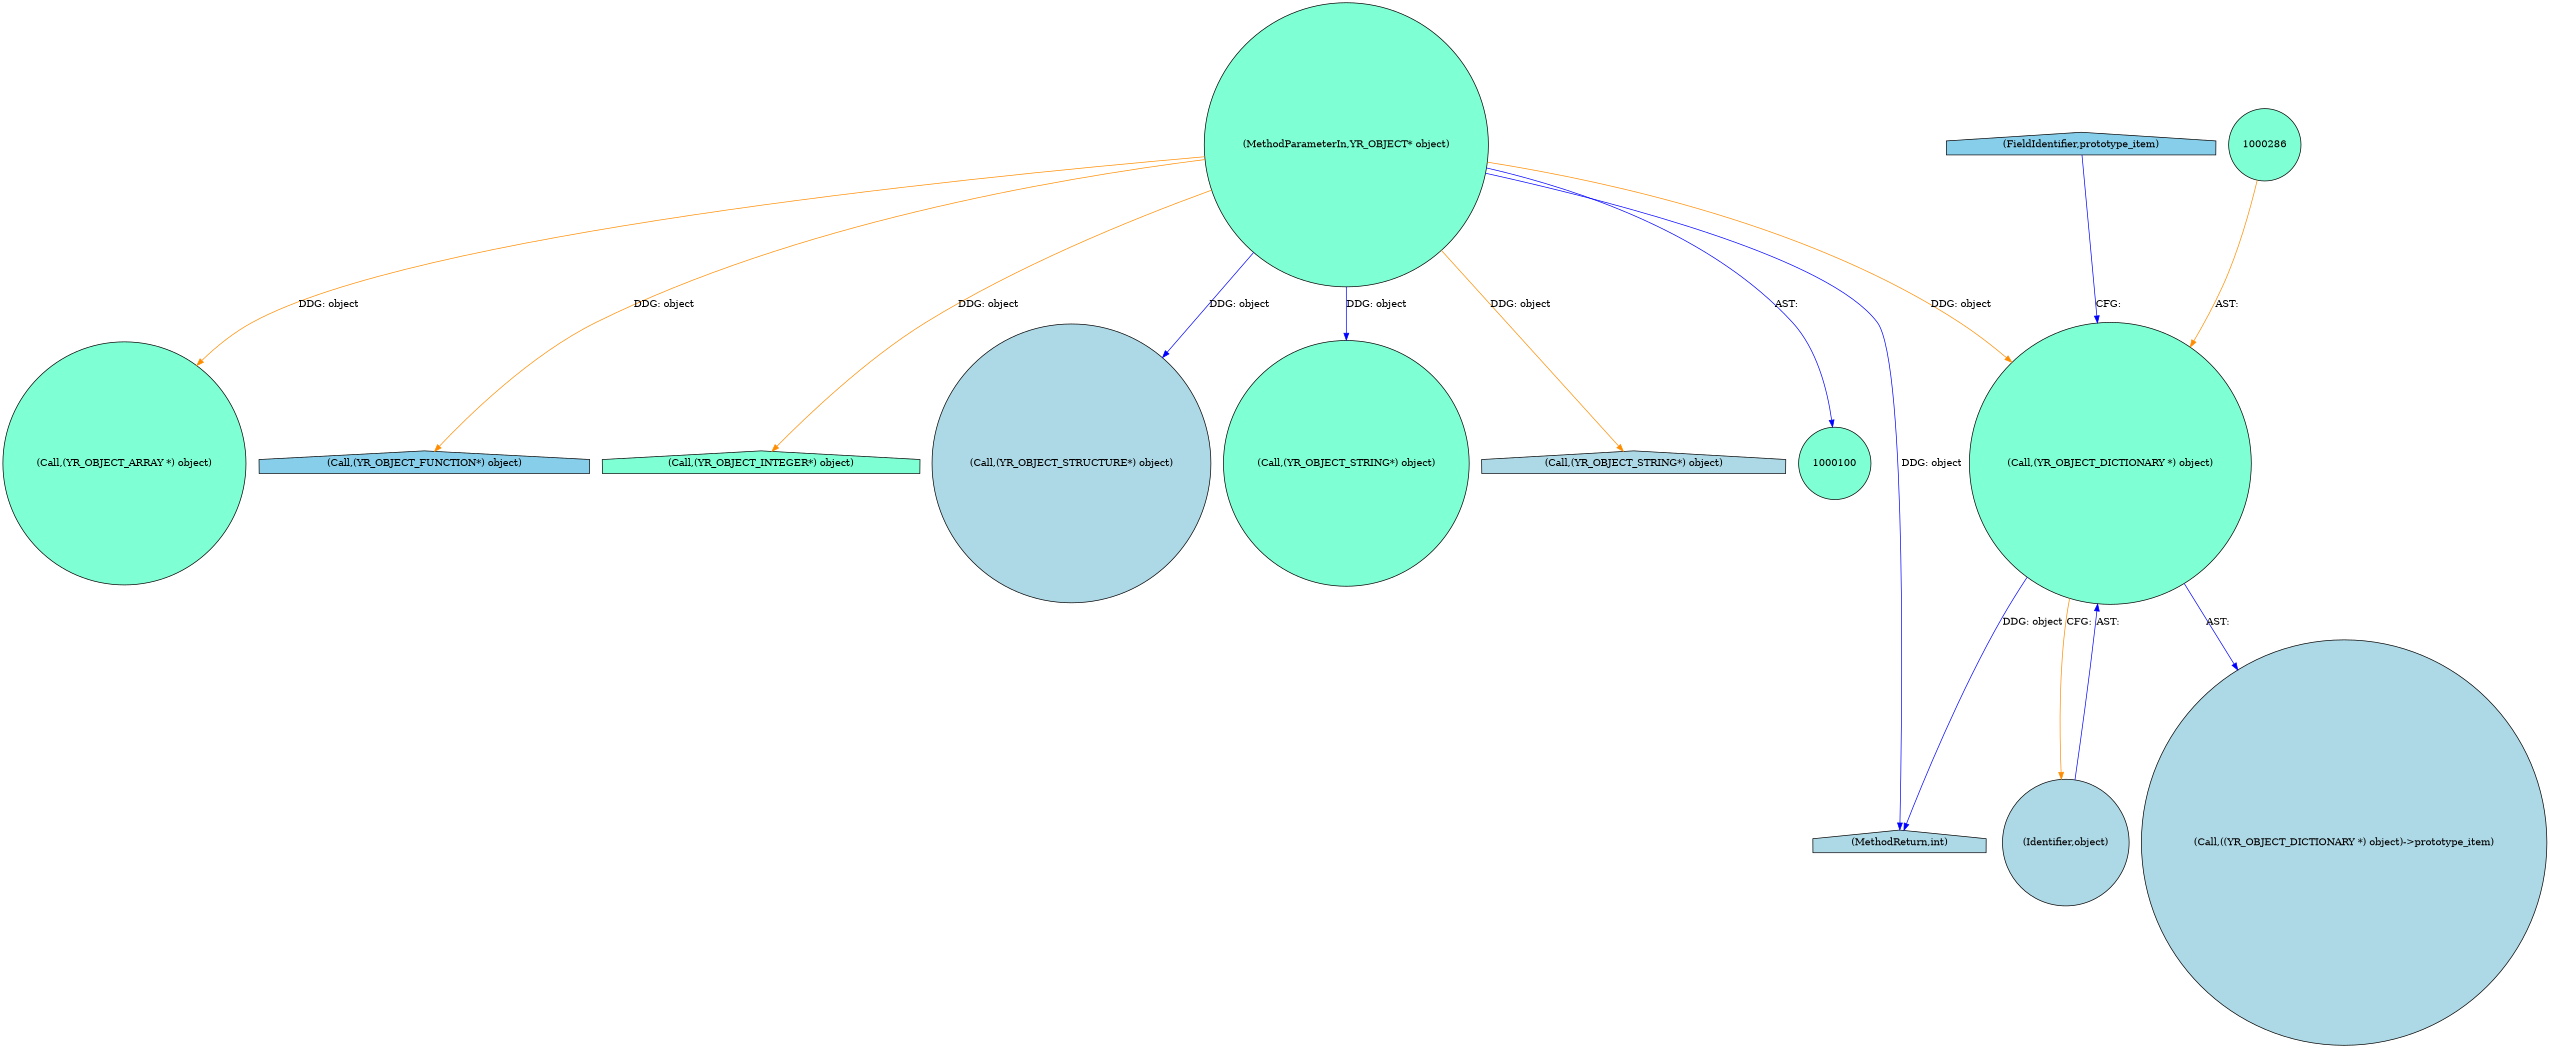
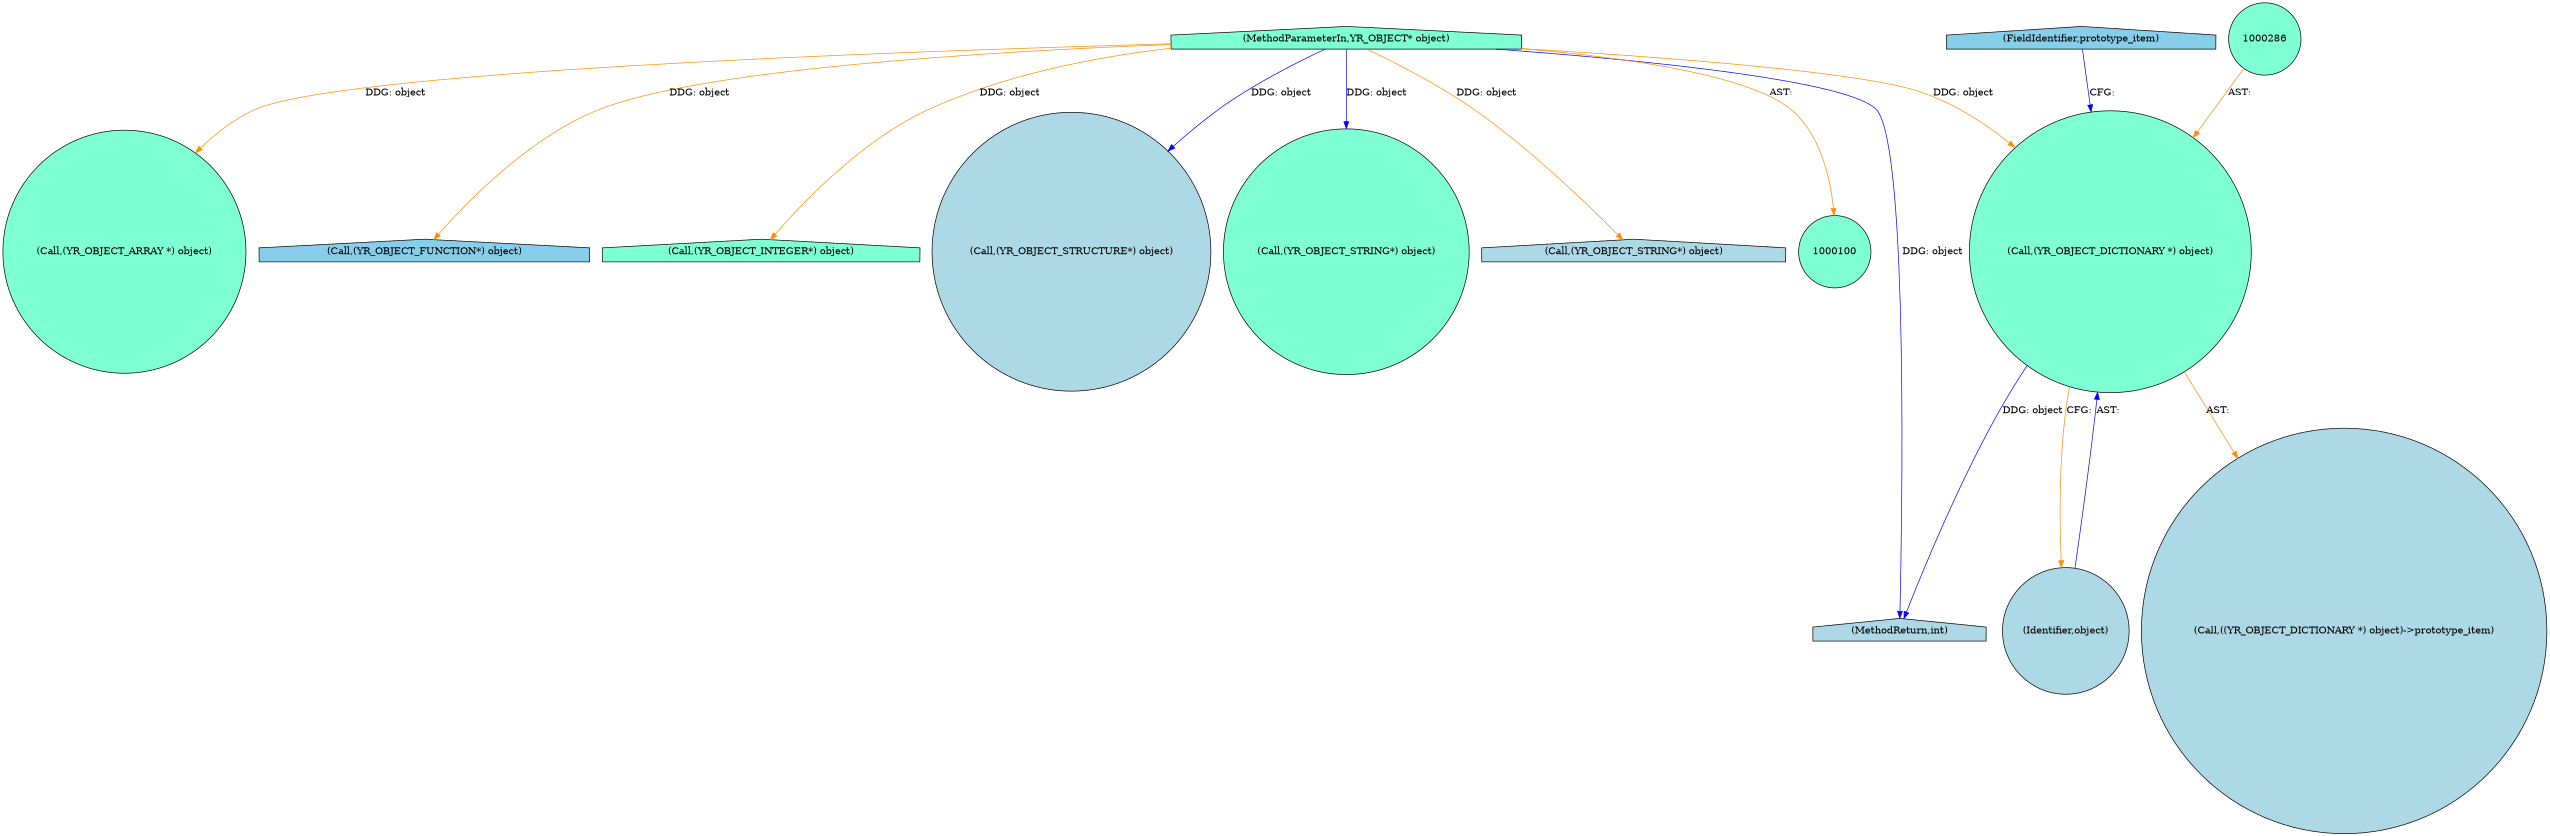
node "(MethodParameterIn,YR_OBJECT* object)": shape circle -> house
edge "(MethodParameterIn,YR_OBJECT* object)" -> "1000100": color blue -> darkorange
edge "(Call,(YR_OBJECT_DICTIONARY *) object)" -> "(Call,((YR_OBJECT_DICTIONARY *) object)->prototype_item)": color blue -> darkorange
